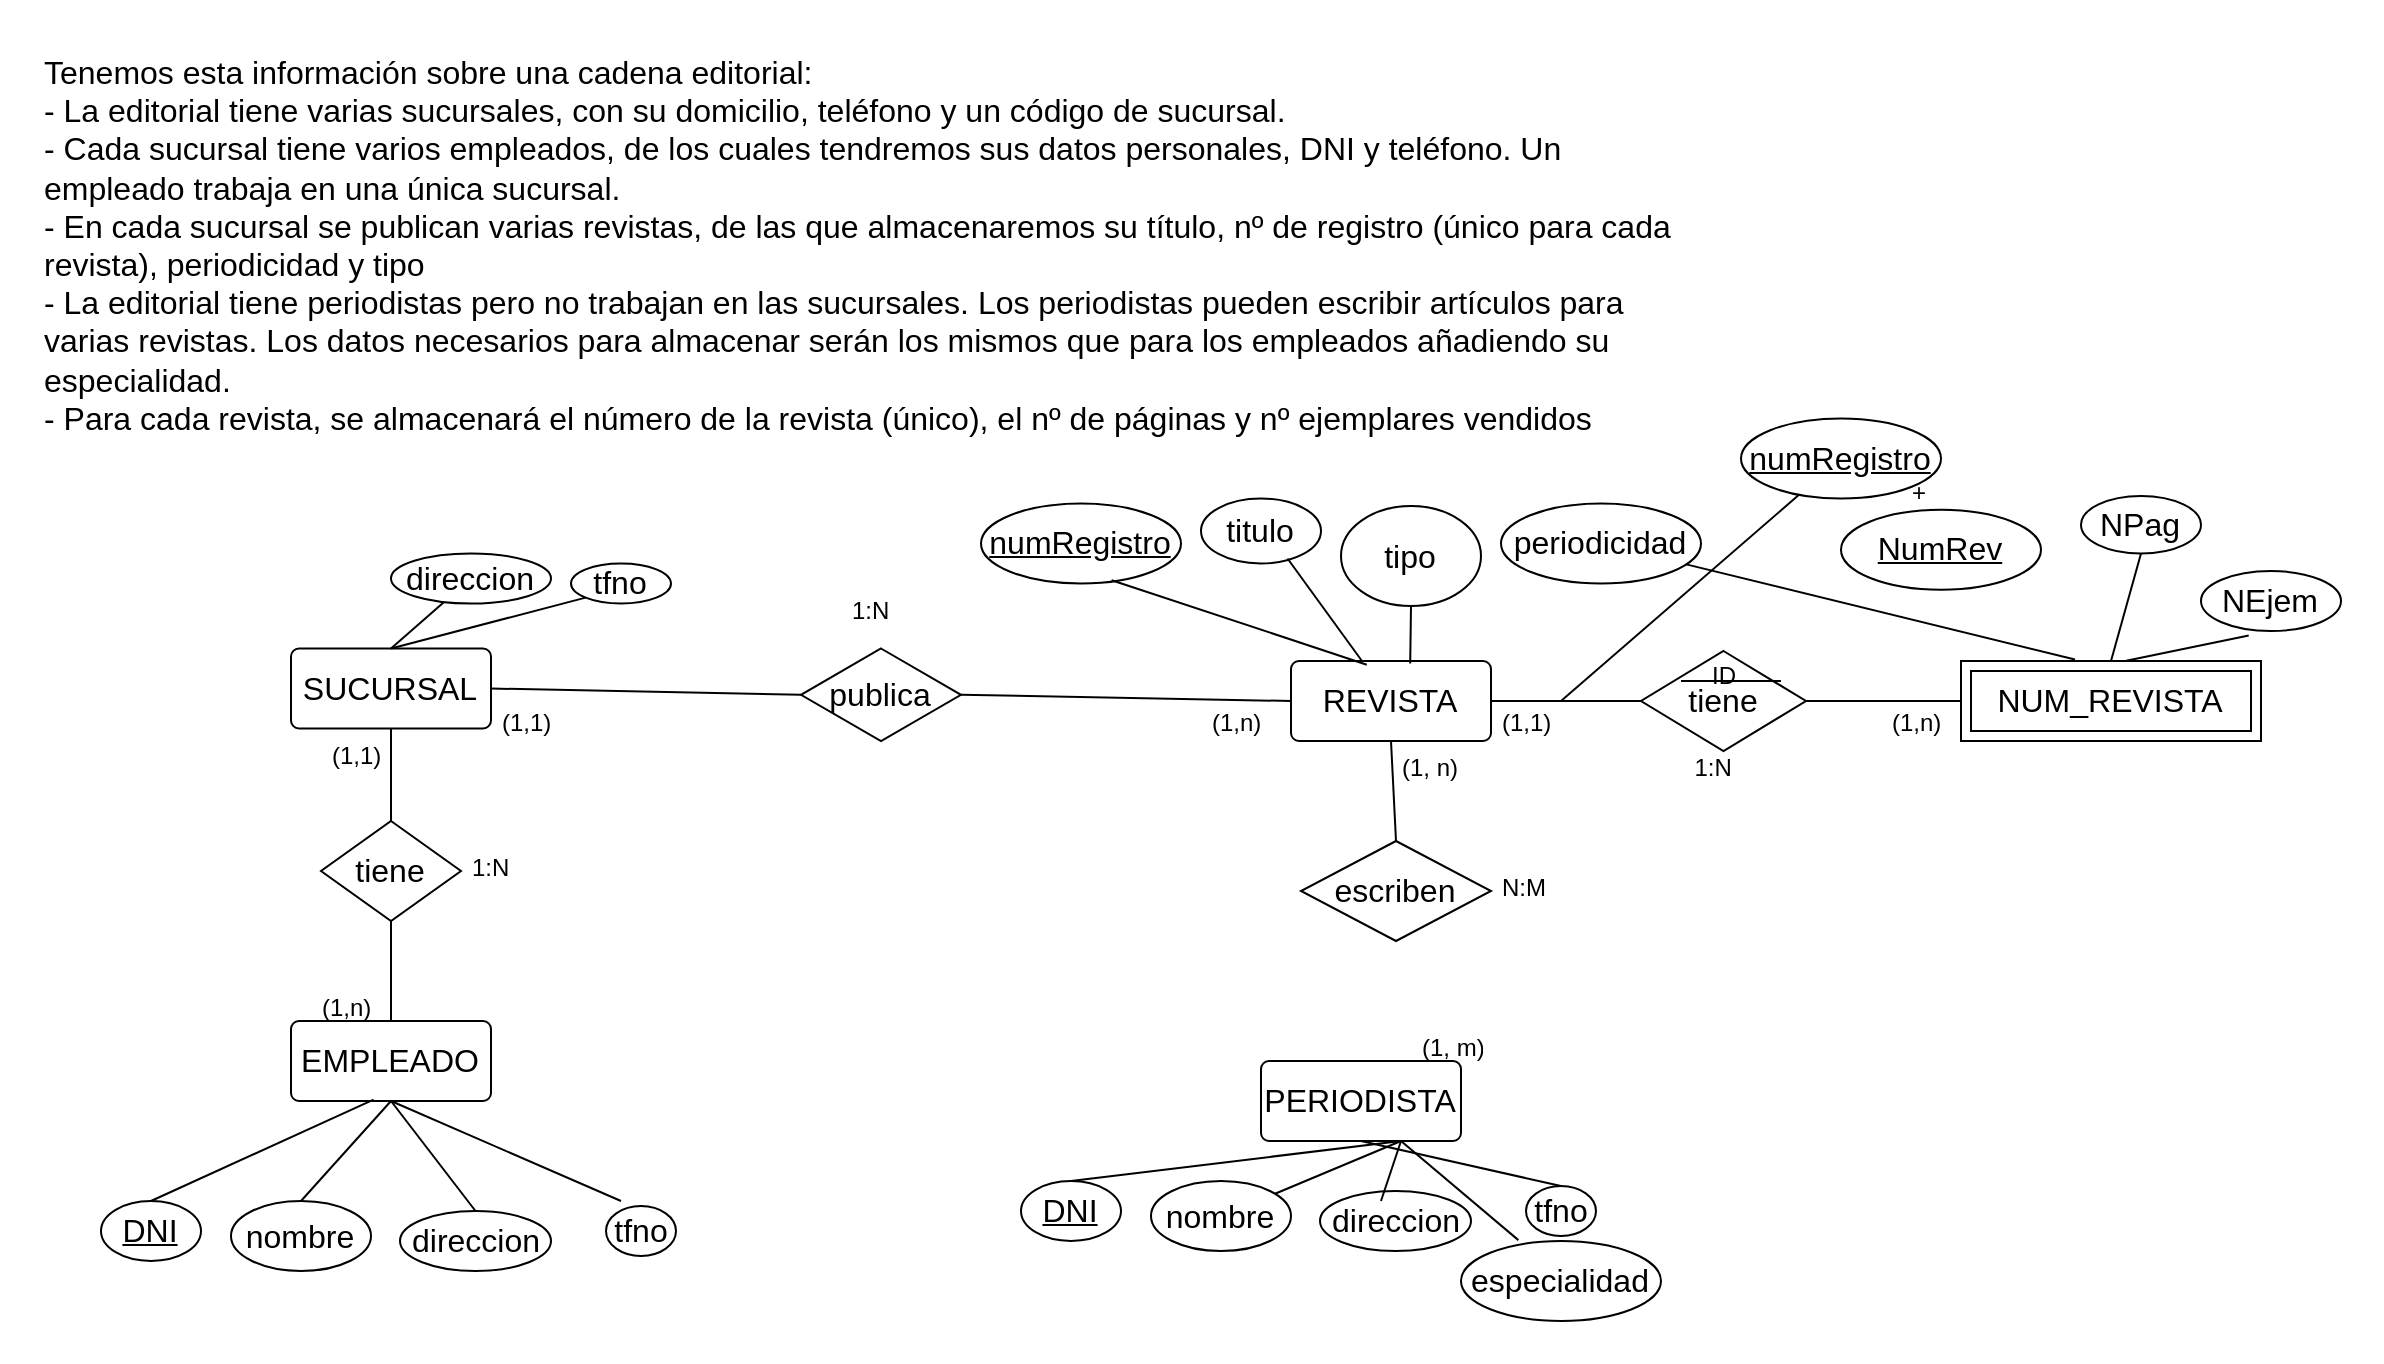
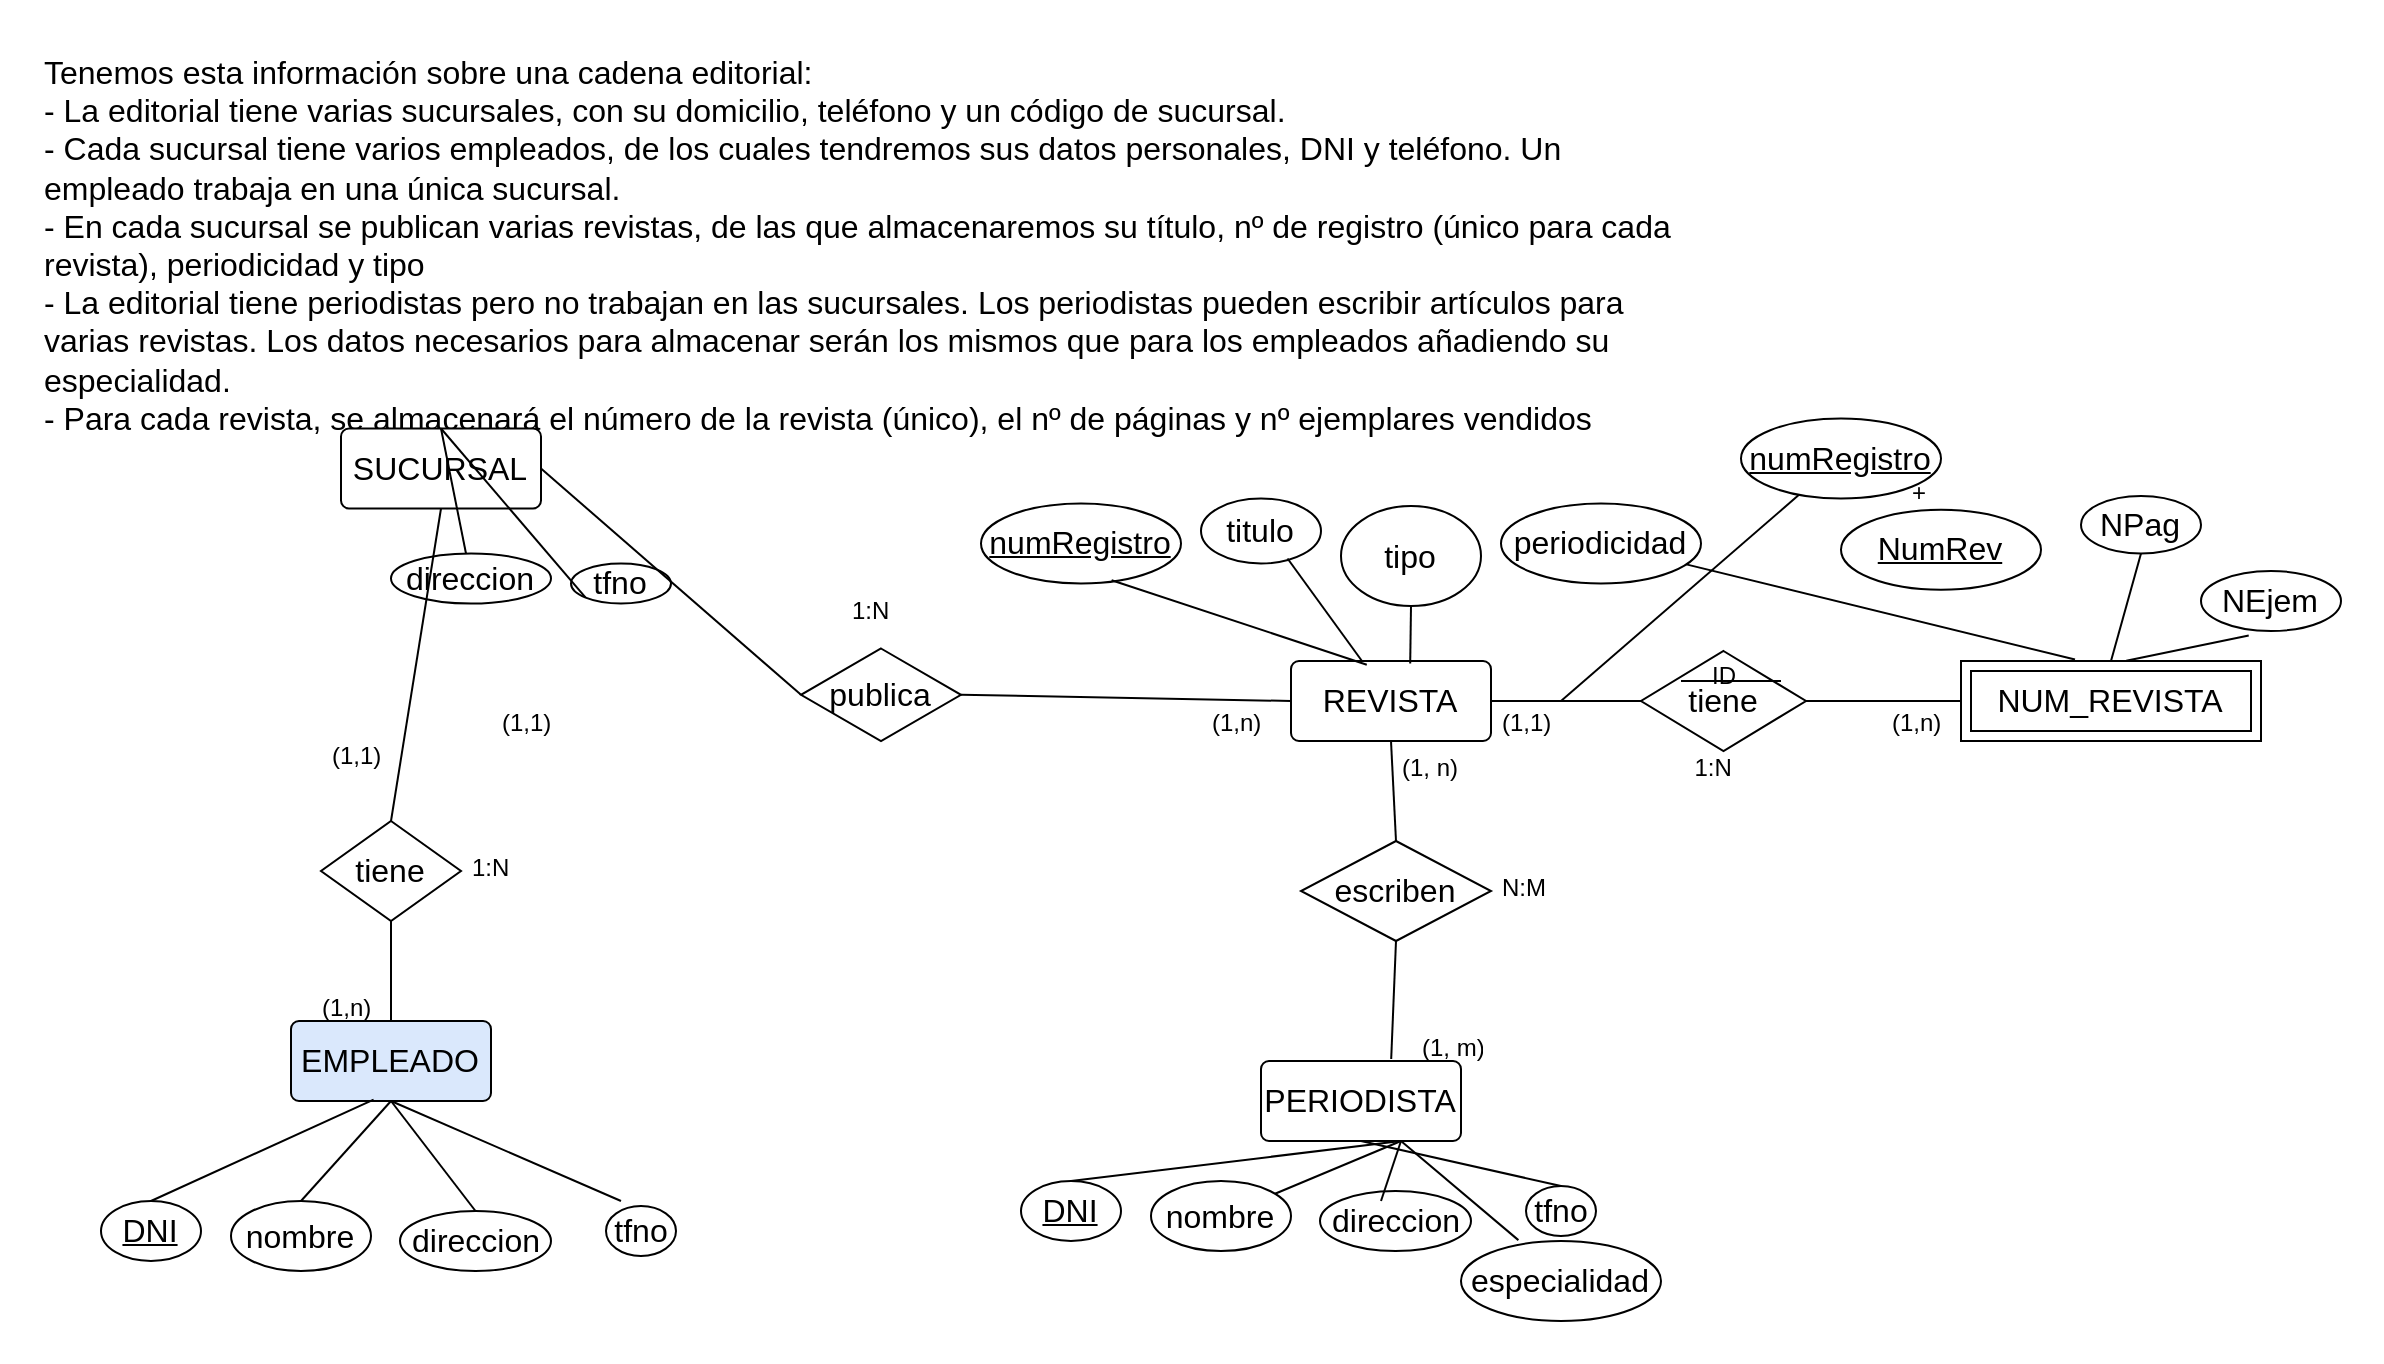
node "SUCURSAL": moved (391, 689) -> (441, 469)
edge "escriben" -- "PERIODISTA": added
node "EMPLEADO": fillcolor #ffffff -> #dae8fc
